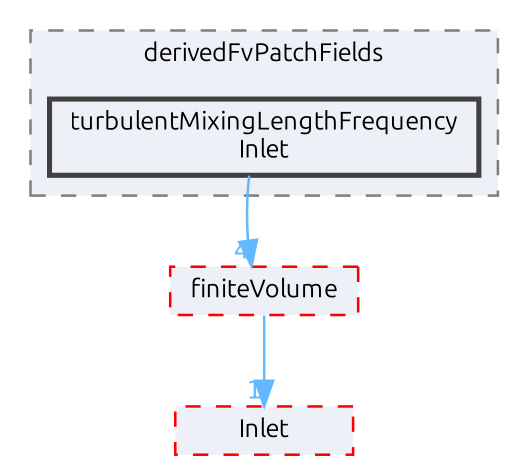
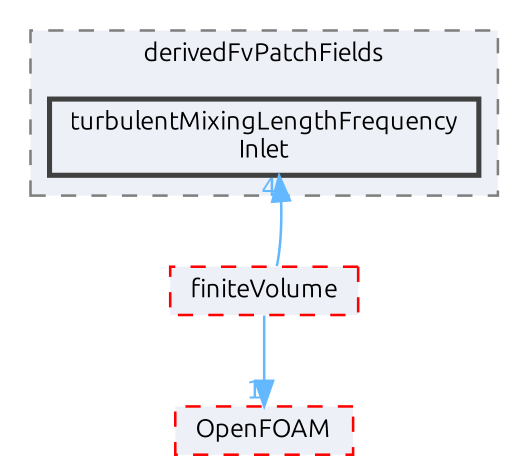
edge "turbulentMixingLengthFrequency Inlet" -> "finiteVolume": reversed
node "Inlet": label "Inlet" -> "OpenFOAM"
